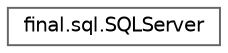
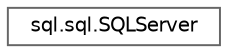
node "final.sql.SQLServer": label "final.sql.SQLServer" -> "sql.sql.SQLServer"
